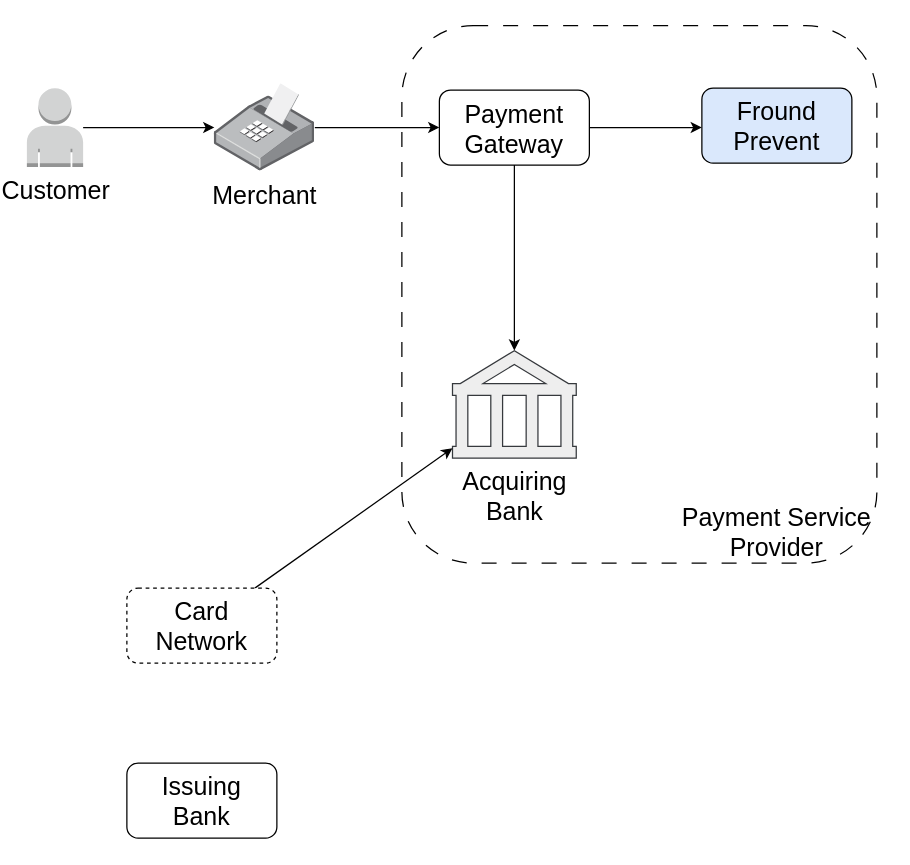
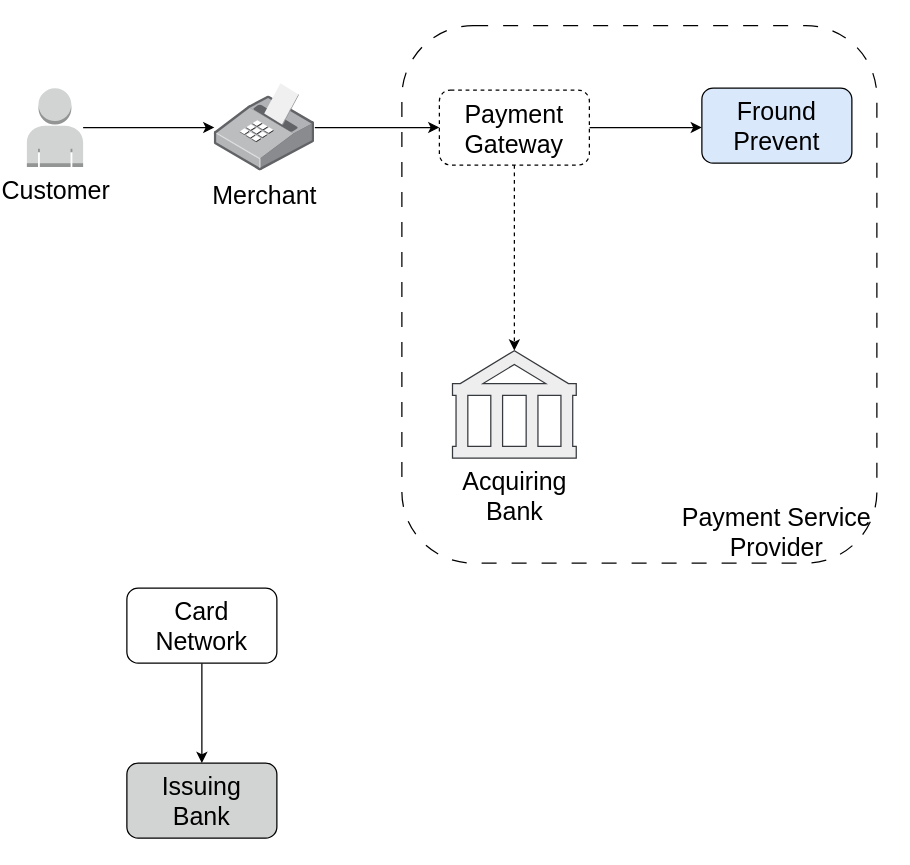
node "PaymentGateway": style solid -> dashed
edge "PaymentGateway" -> "AcquiringBank": style solid -> dashed
edge "Card Network" -> "AcquiringBank": now "Card Network" -> "Issuing Bank"
node "Card Network": style dashed -> solid
node "Issuing Bank": fillcolor #ffffff -> #d2d3d3
